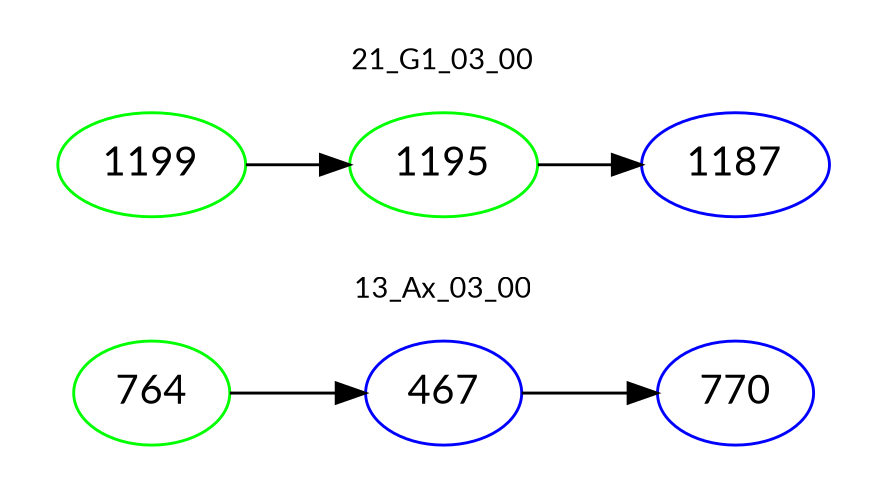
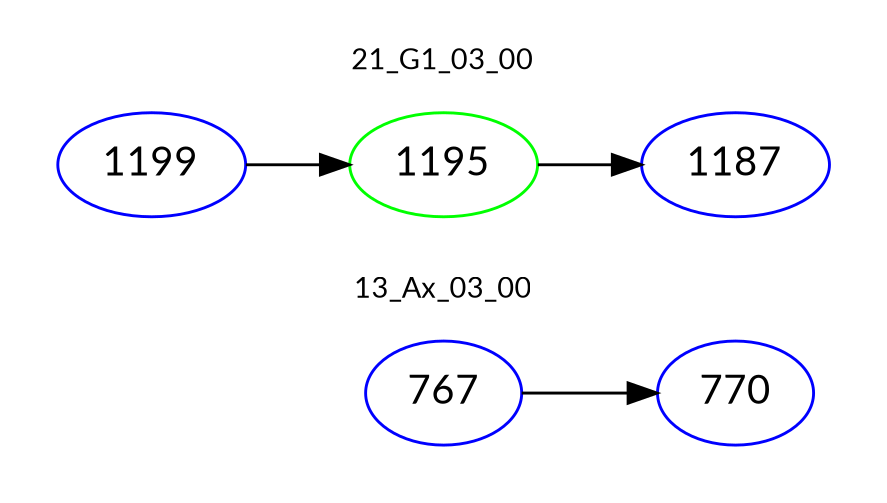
node "1199": color green -> blue
node "764": removed
node "467": label "467" -> "767"
